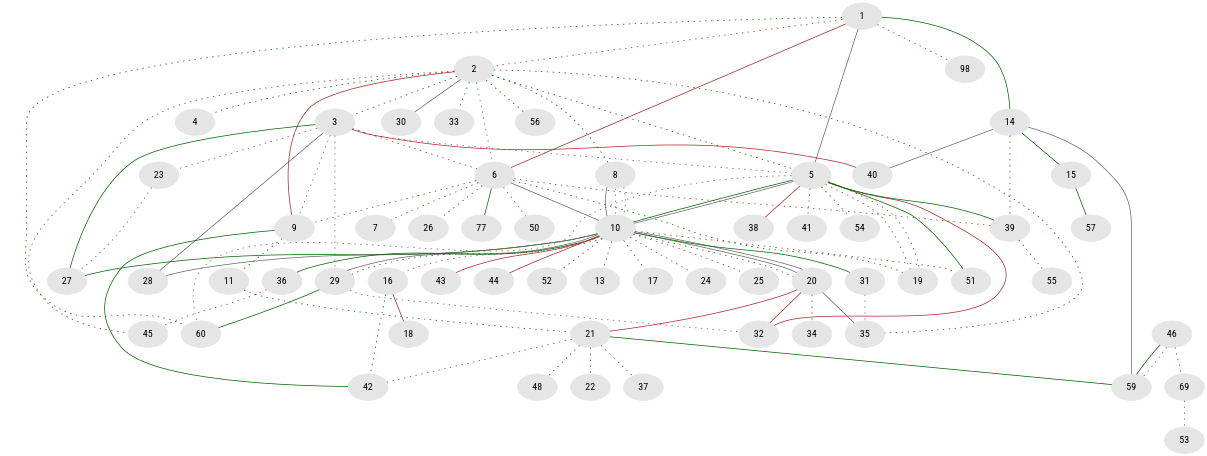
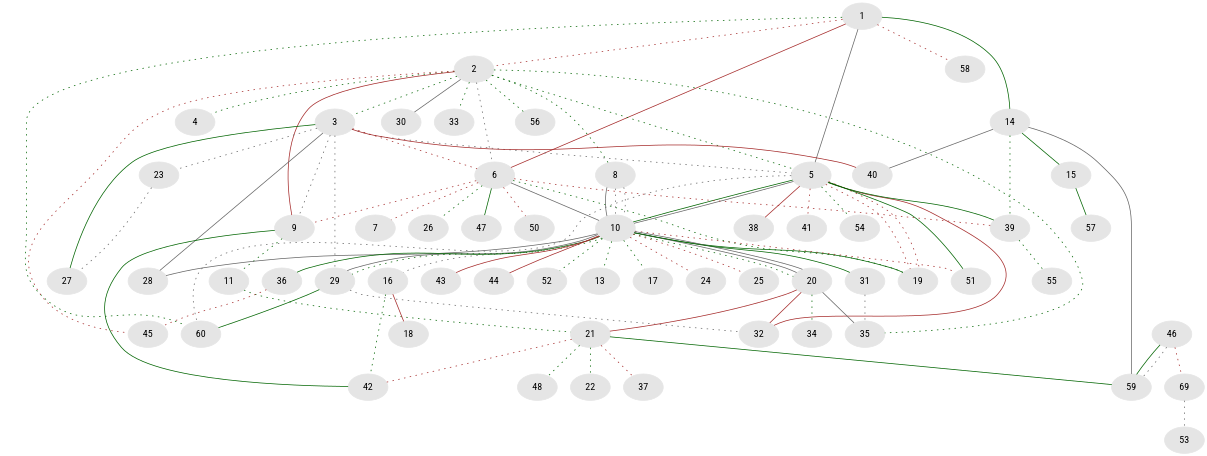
node "98": label "98" -> "58"
node "77": label "77" -> "47"
edge "10" -- "27": now "10" -- "19"
